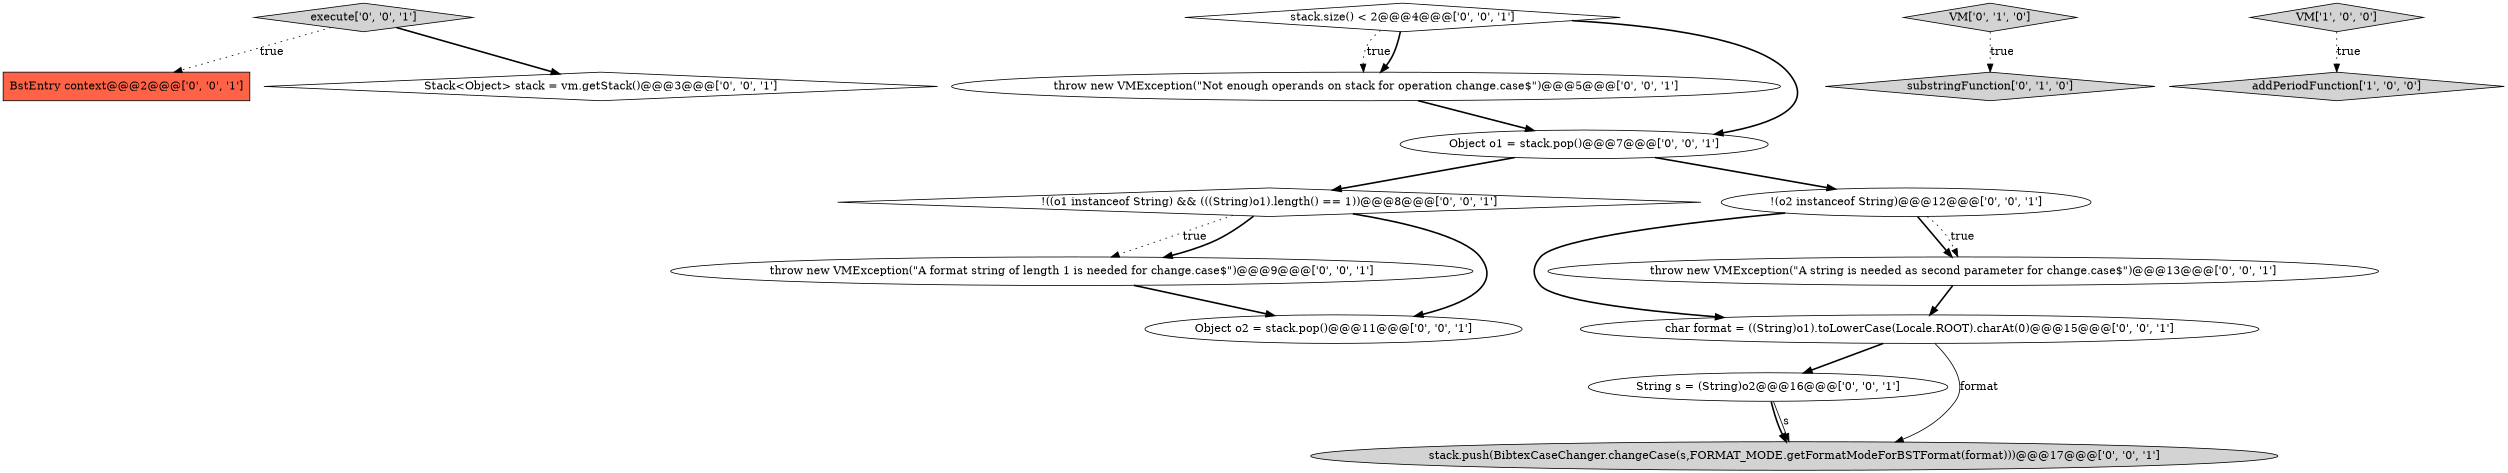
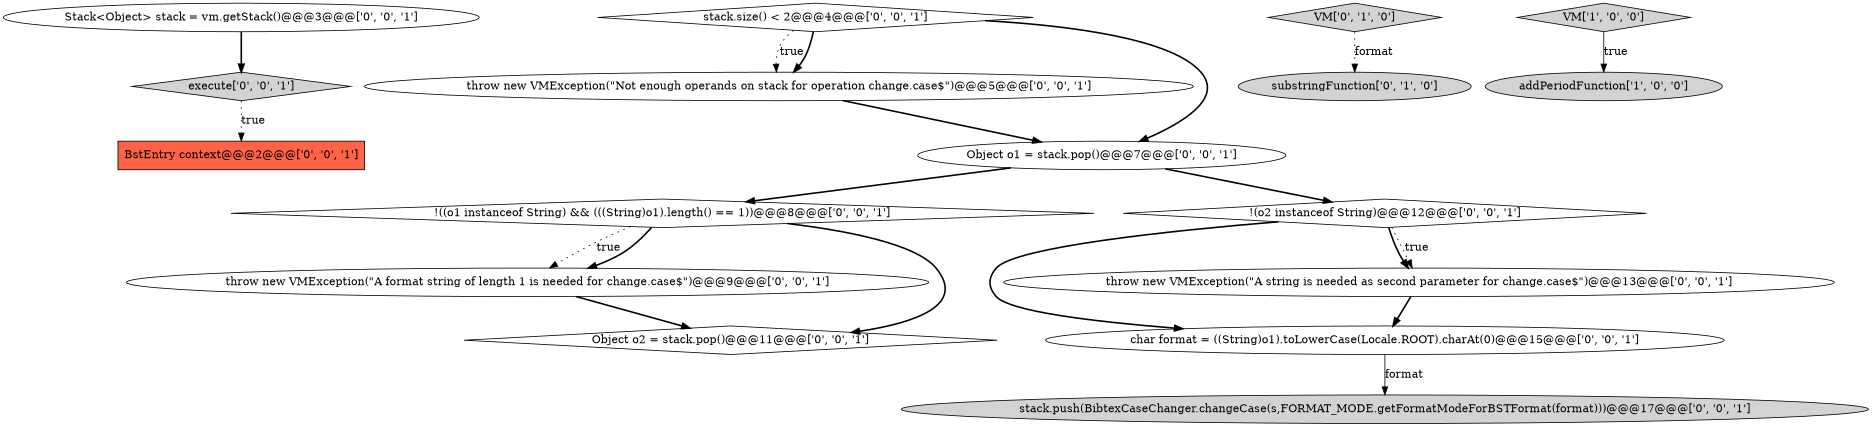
edge "VM['1', '0', '0']" -> "addPeriodFunction['1', '0', '0']": style dotted -> solid
edge "execute['0', '0', '1']" -> "Stack<Object> stack = vm.getStack()@@@3@@@['0', '0', '1']": reversed
edge "VM['0', '1', '0']" -> "substringFunction['0', '1', '0']": label "true" -> "format"
node "Stack<Object> stack = vm.getStack()@@@3@@@['0', '0', '1']": shape diamond -> ellipse
node "substringFunction['0', '1', '0']": shape diamond -> ellipse
node "addPeriodFunction['1', '0', '0']": shape diamond -> ellipse
node "!(o2 instanceof String)@@@12@@@['0', '0', '1']": shape ellipse -> diamond
node "Object o2 = stack.pop()@@@11@@@['0', '0', '1']": shape ellipse -> diamond
node "String s = (String)o2@@@16@@@['0', '0', '1']": removed
